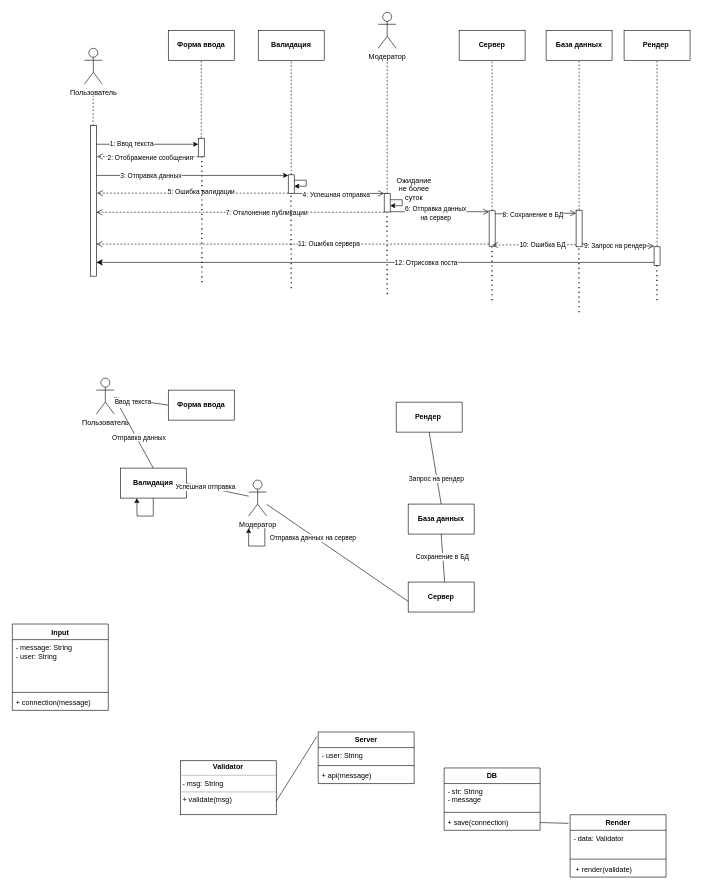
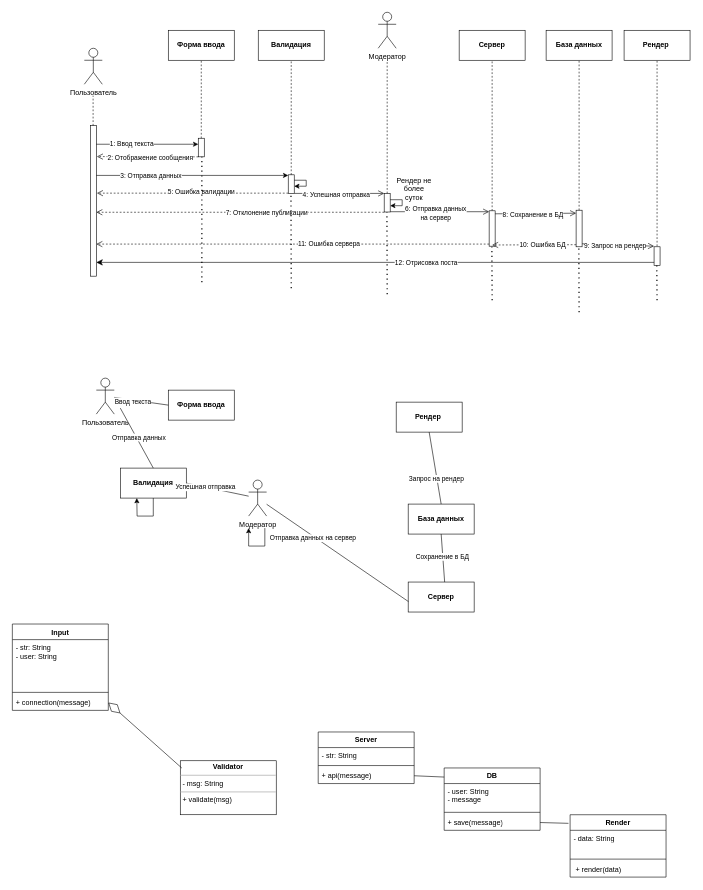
node "Ожидание не более суток": label "Ожидание не более суток" -> "Рендер не более суток"
node "- message: String - user: String": label "- message: String - user: String" -> "- str: String - user: String"
edge "Validator - msg: String + validate(msg)" -> "+ connection(message)": added
node "- user: String": label "- user: String" -> "- str: String"
edge "Server" -- "Validator - msg: String + validate(msg)": removed
edge "+ api(message)" -- "DB": added
node "- str: String - message": label "- str: String - message" -> "- user: String - message"
node "+ save(connection)": label "+ save(connection)" -> "+ save(message)"
node "- data: Validator": label "- data: Validator" -> "- data: String"
node "+ render(validate)": label "+ render(validate)" -> "+ render(data)"
